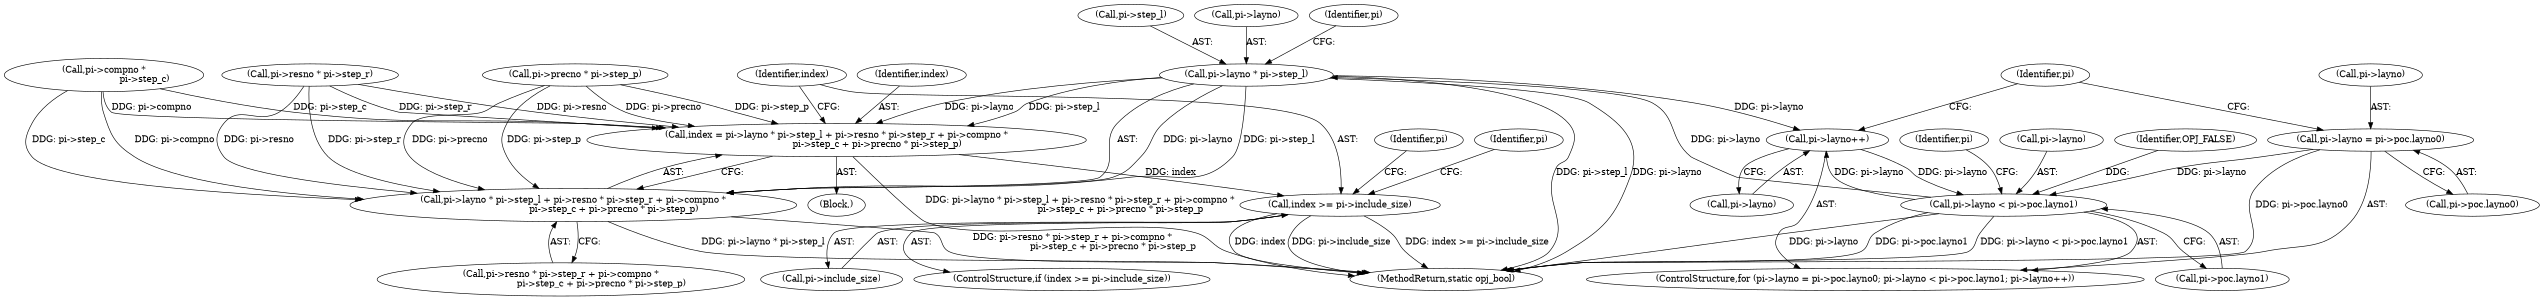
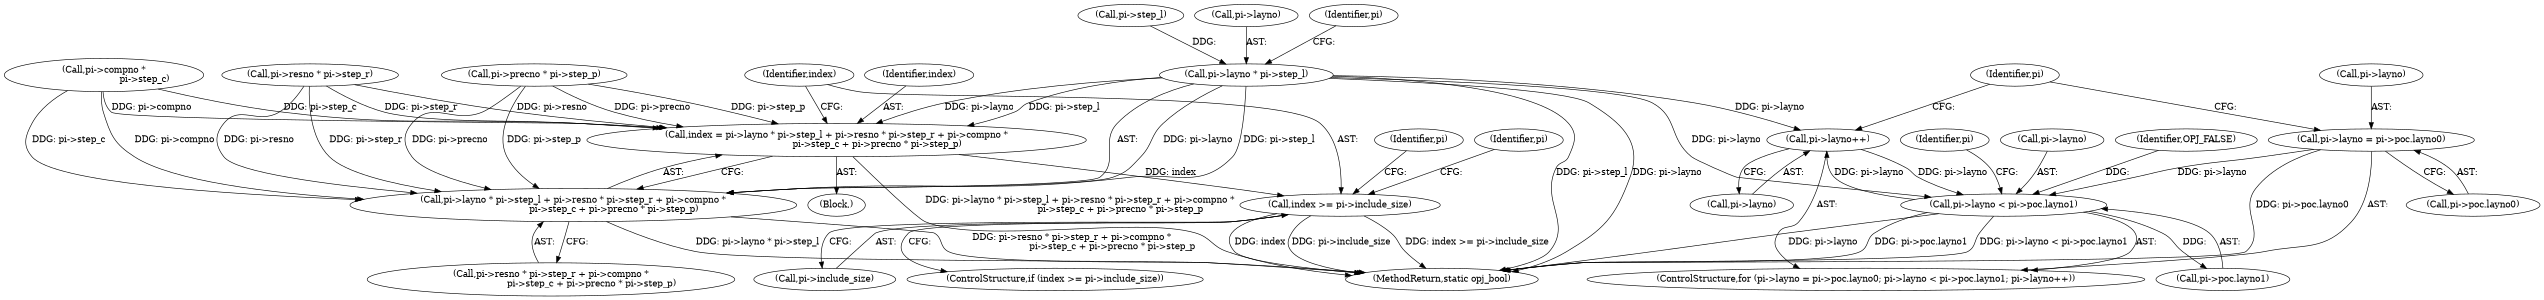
edge "(Call,pi->step_l)" -> "(Call,pi->layno * pi->step_l)": label "AST: " -> "DDG: "
edge "(Call,pi->layno < pi->poc.layno1)" -> "(Call,pi->layno * pi->step_l)": reversed
edge "(Call,index >= pi->include_size)" -> "(Call,pi->include_size)": label "AST: " -> "CFG: "
edge "(Call,index >= pi->include_size)" -> "(ControlStructure,if (index >= pi->include_size))": label "AST: " -> "CFG: "
edge "(Call,pi->layno < pi->poc.layno1)" -> "(Call,pi->poc.layno1)": label "CFG: " -> "DDG: "
